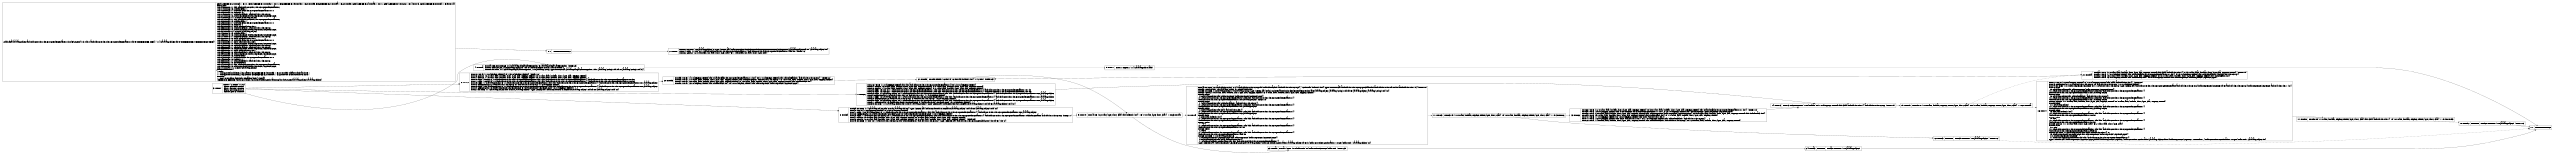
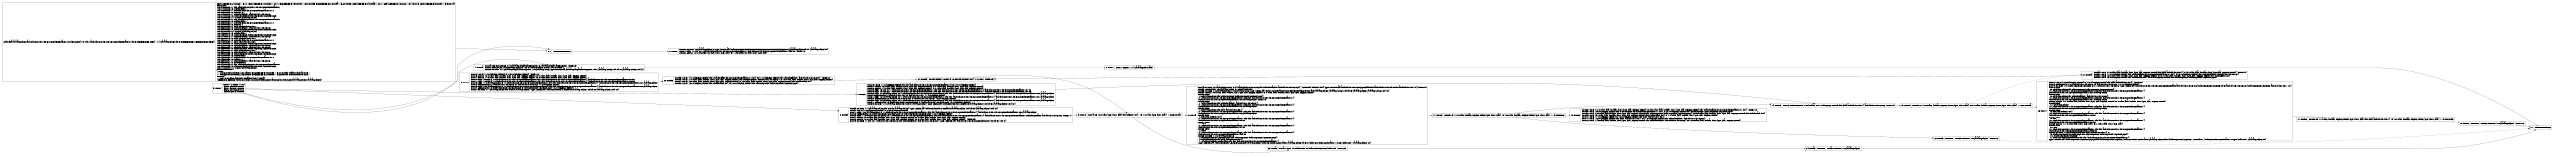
edge "3: 0x0007" -> "6: 0x0012": now "3: 0x0007" -> "0: ?"
edge "13: 0x006c" -> "14: 0x0073": now "11: 0x0069" -> "14: 0x0073"
